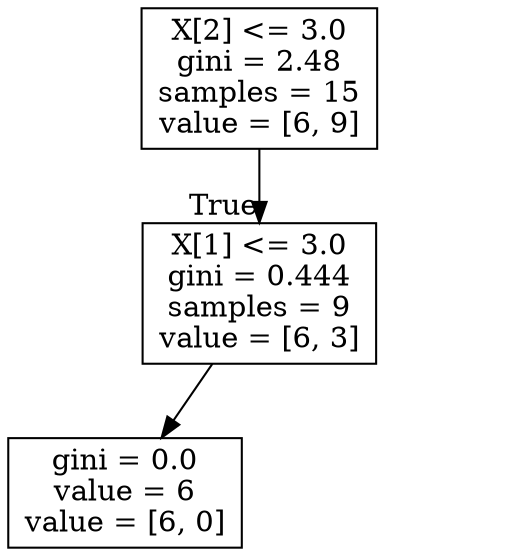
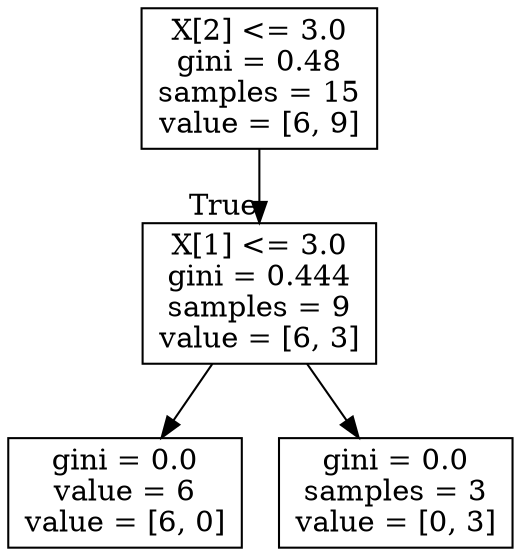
node "X[2] <= 3.0 gini = 2.48 samples = 15 value = [6, 9]": label "X[2] <= 3.0 gini = 2.48 samples = 15 value = [6, 9]" -> "X[2] <= 3.0 gini = 0.48 samples = 15 value = [6, 9]"
node "gini = 0.0 samples = 3 value = [0, 3]": added
